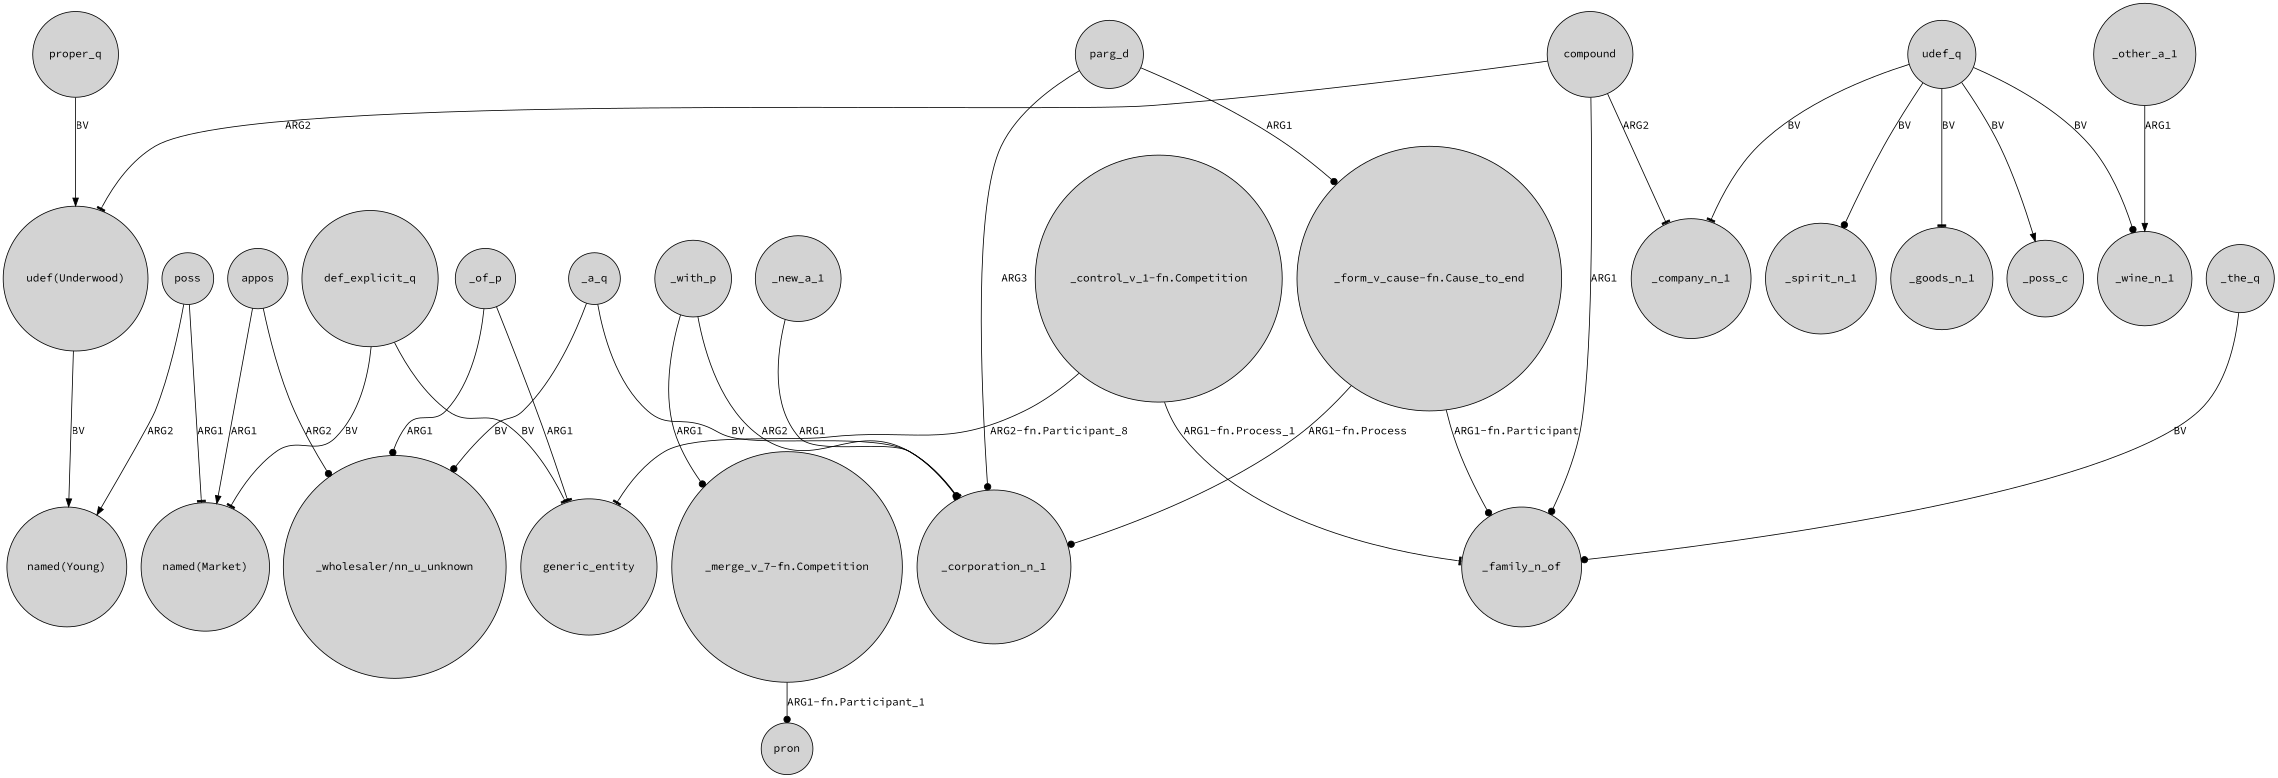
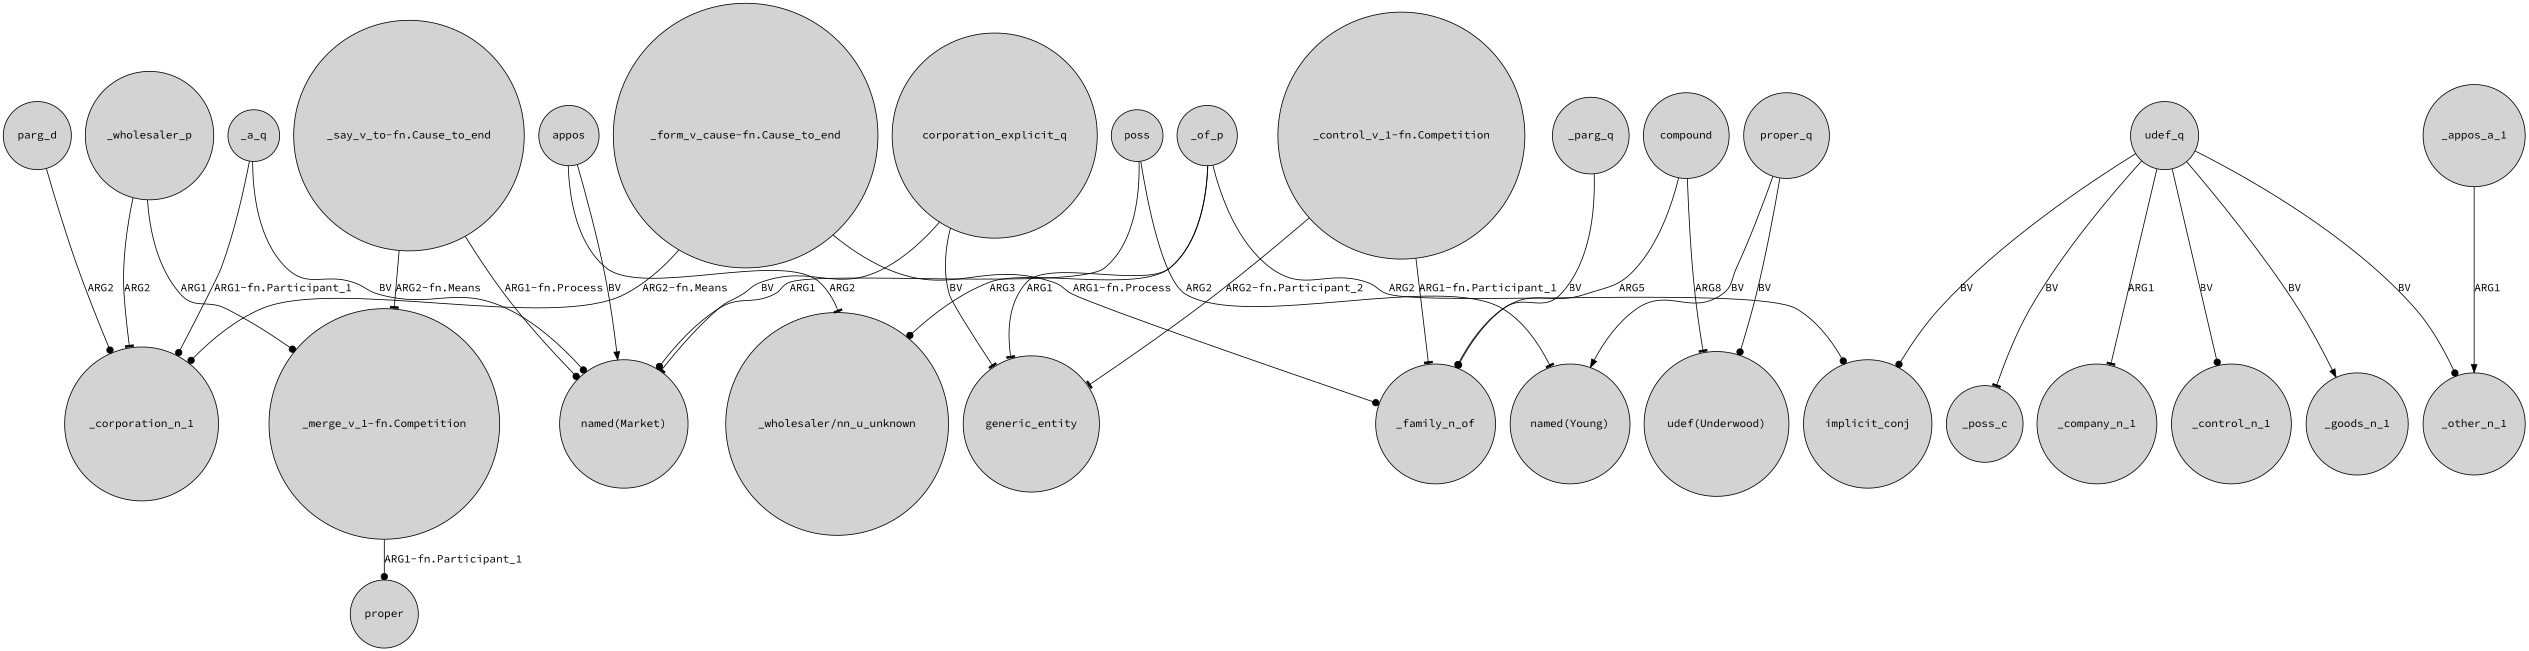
node "_other_a_1": label "_other_a_1" -> "_appos_a_1"
edge "parg_d" -> "_form_v_cause-fn.Cause_to_end": removed, label "ARG1"
edge "compound" -> "udef(Underwood)": label "ARG2" -> "ARG8"
edge "udef_q" -> "_company_n_1": label "BV" -> "ARG1"
node "_say_v_to-fn.Cause_to_end": added
edge "proper_q" -> "udef(Underwood)": arrowhead normal -> dot
edge "udef_q" -> "_poss_c": arrowhead normal -> tee
edge "udef_q" -> "_goods_n_1": arrowhead tee -> normal
edge "compound" -> "_company_n_1": removed, label "ARG2"
node "def_explicit_q": label "def_explicit_q" -> "corporation_explicit_q"
node "_with_p": label "_with_p" -> "_wholesaler_p"
node "_new_a_1": removed
edge "parg_d" -> "_corporation_n_1": label "ARG3" -> "ARG2"
edge "compound" -> "_family_n_of": label "ARG1" -> "ARG5"
node "_spirit_n_1": label "_spirit_n_1" -> "_control_n_1"
node "_wine_n_1": label "_wine_n_1" -> "_other_n_1"
node "_the_q": label "_the_q" -> "_parg_q"
edge "appos" -> "_wholesaler/nn_u_unknown": arrowhead dot -> tee
edge "_a_q" -> "_wholesaler/nn_u_unknown": now "_a_q" -> "named(Market)"
edge "poss" -> "named(Market)": arrowhead tee -> dot
edge "poss" -> "named(Young)": arrowhead normal -> tee
node "implicit_conj": added
edge "udef(Underwood)" -> "named(Young)": now "proper_q" -> "named(Young)"
edge "appos" -> "named(Market)": label "ARG1" -> "BV"
edge "_of_p" -> "_wholesaler/nn_u_unknown": label "ARG1" -> "ARG3"
edge "_a_q" -> "_corporation_n_1": label "BV" -> "ARG1-fn.Participant_1"
edge "_control_v_1-fn.Competition" -> "generic_entity": label "ARG2-fn.Participant_8" -> "ARG2-fn.Participant_2"
edge "_control_v_1-fn.Competition" -> "_family_n_of": label "ARG1-fn.Process_1" -> "ARG1-fn.Participant_1"
edge "_form_v_cause-fn.Cause_to_end" -> "_corporation_n_1": label "ARG1-fn.Process" -> "ARG2-fn.Means"
edge "_form_v_cause-fn.Cause_to_end" -> "_family_n_of": label "ARG1-fn.Participant" -> "ARG1-fn.Process"
node "_merge_v_7-fn.Competition": label "_merge_v_7-fn.Competition" -> "_merge_v_1-fn.Competition"
node "pron": label "pron" -> "proper"
